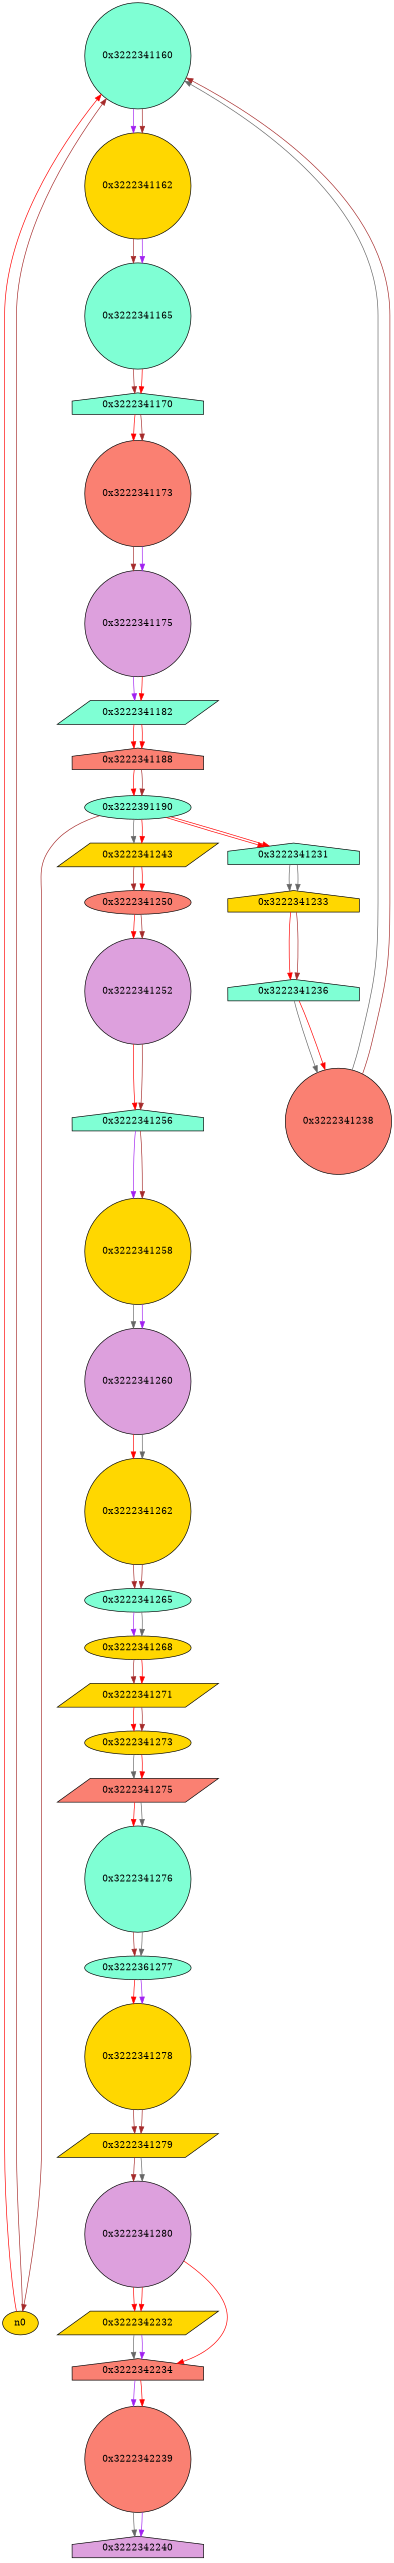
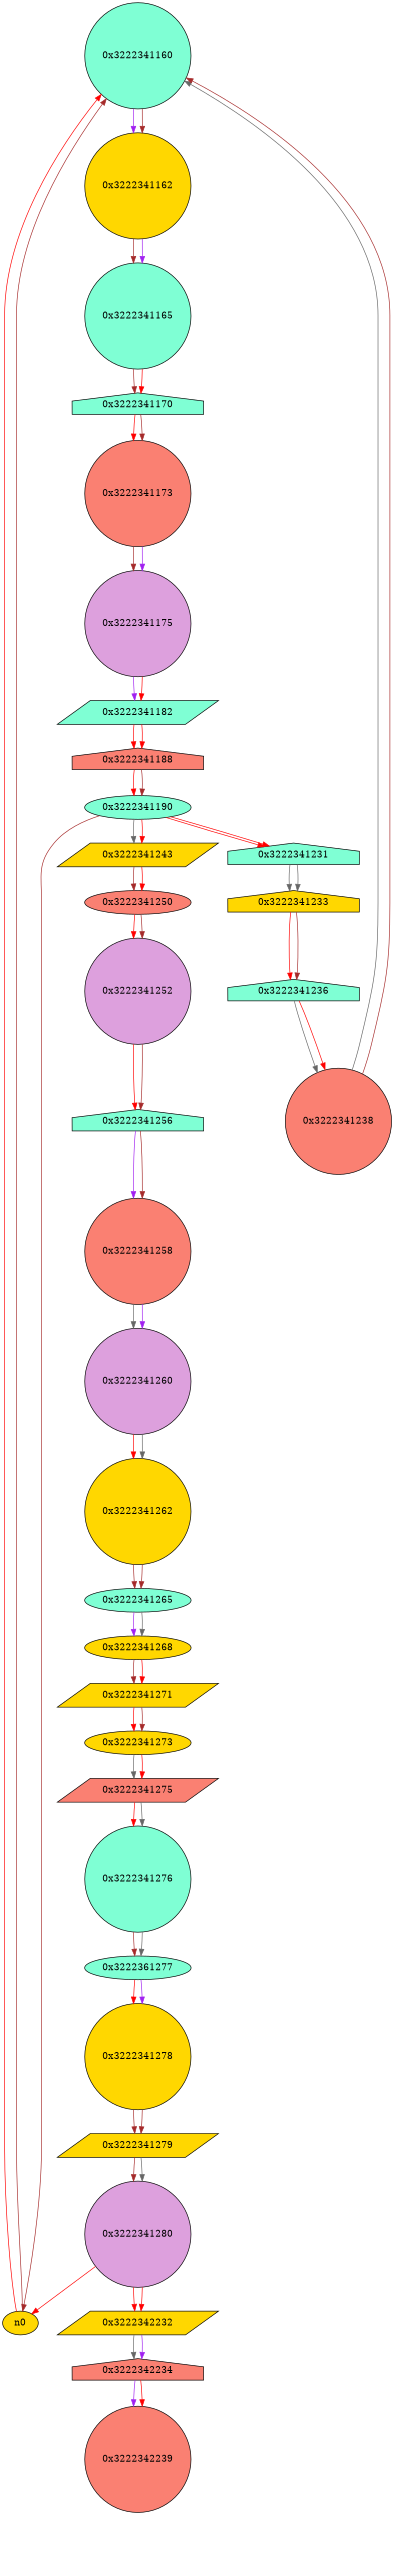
node "0x3222391190": label "0x3222391190" -> "0x3222341190"
node "0x3222341258": fillcolor gold -> salmon
edge "0x3222341280" -> "0x3222342234": now "0x3222341280" -> "n0"
node "0x3222342240": removed
